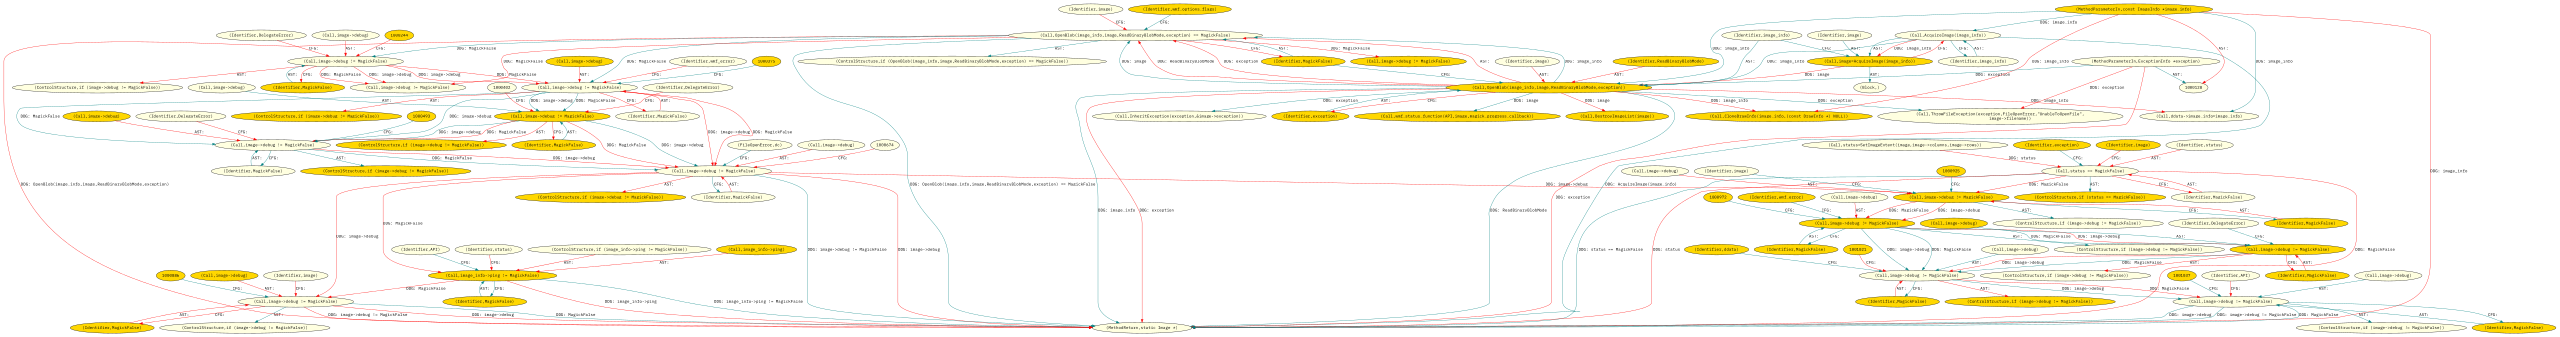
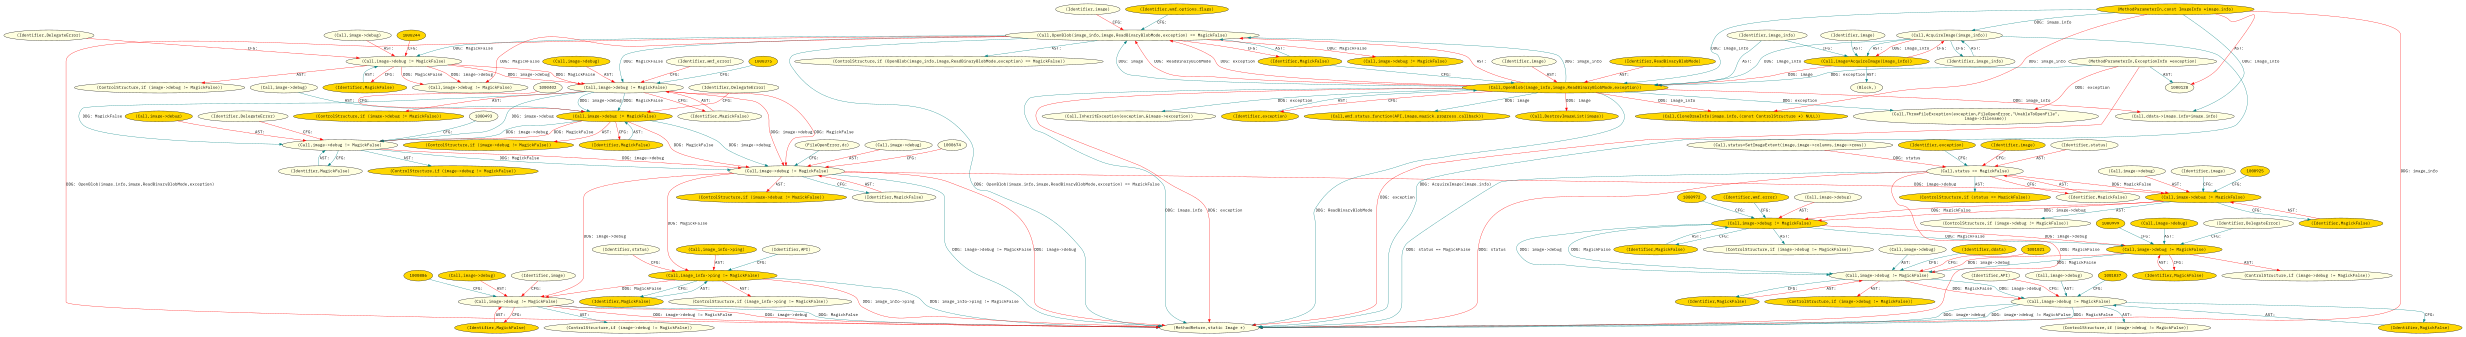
node "1000493": fillcolor gold -> lightyellow
node "(Call,CloneDrawInfo(image_info,(const DrawInfo *) NULL))": label "(Call,CloneDrawInfo(image_info,(const DrawInfo *) NULL))" -> "(Call,CloneDrawInfo(image_info,(const ControlStructure *) NULL))"
node "1000999": added
edge "(ControlStructure,if (image_info->ping != MagickFalse))" -> "(Call,image_info->ping != MagickFalse)": reversed
